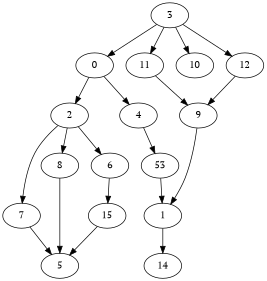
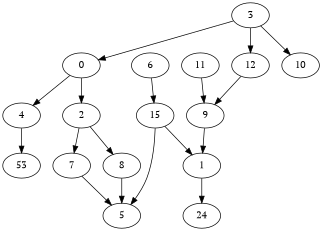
edge "3" -> "11": removed
edge "2" -> "6": removed
edge "53" -> "1": now "15" -> "1"
node "14": label "14" -> "24"
